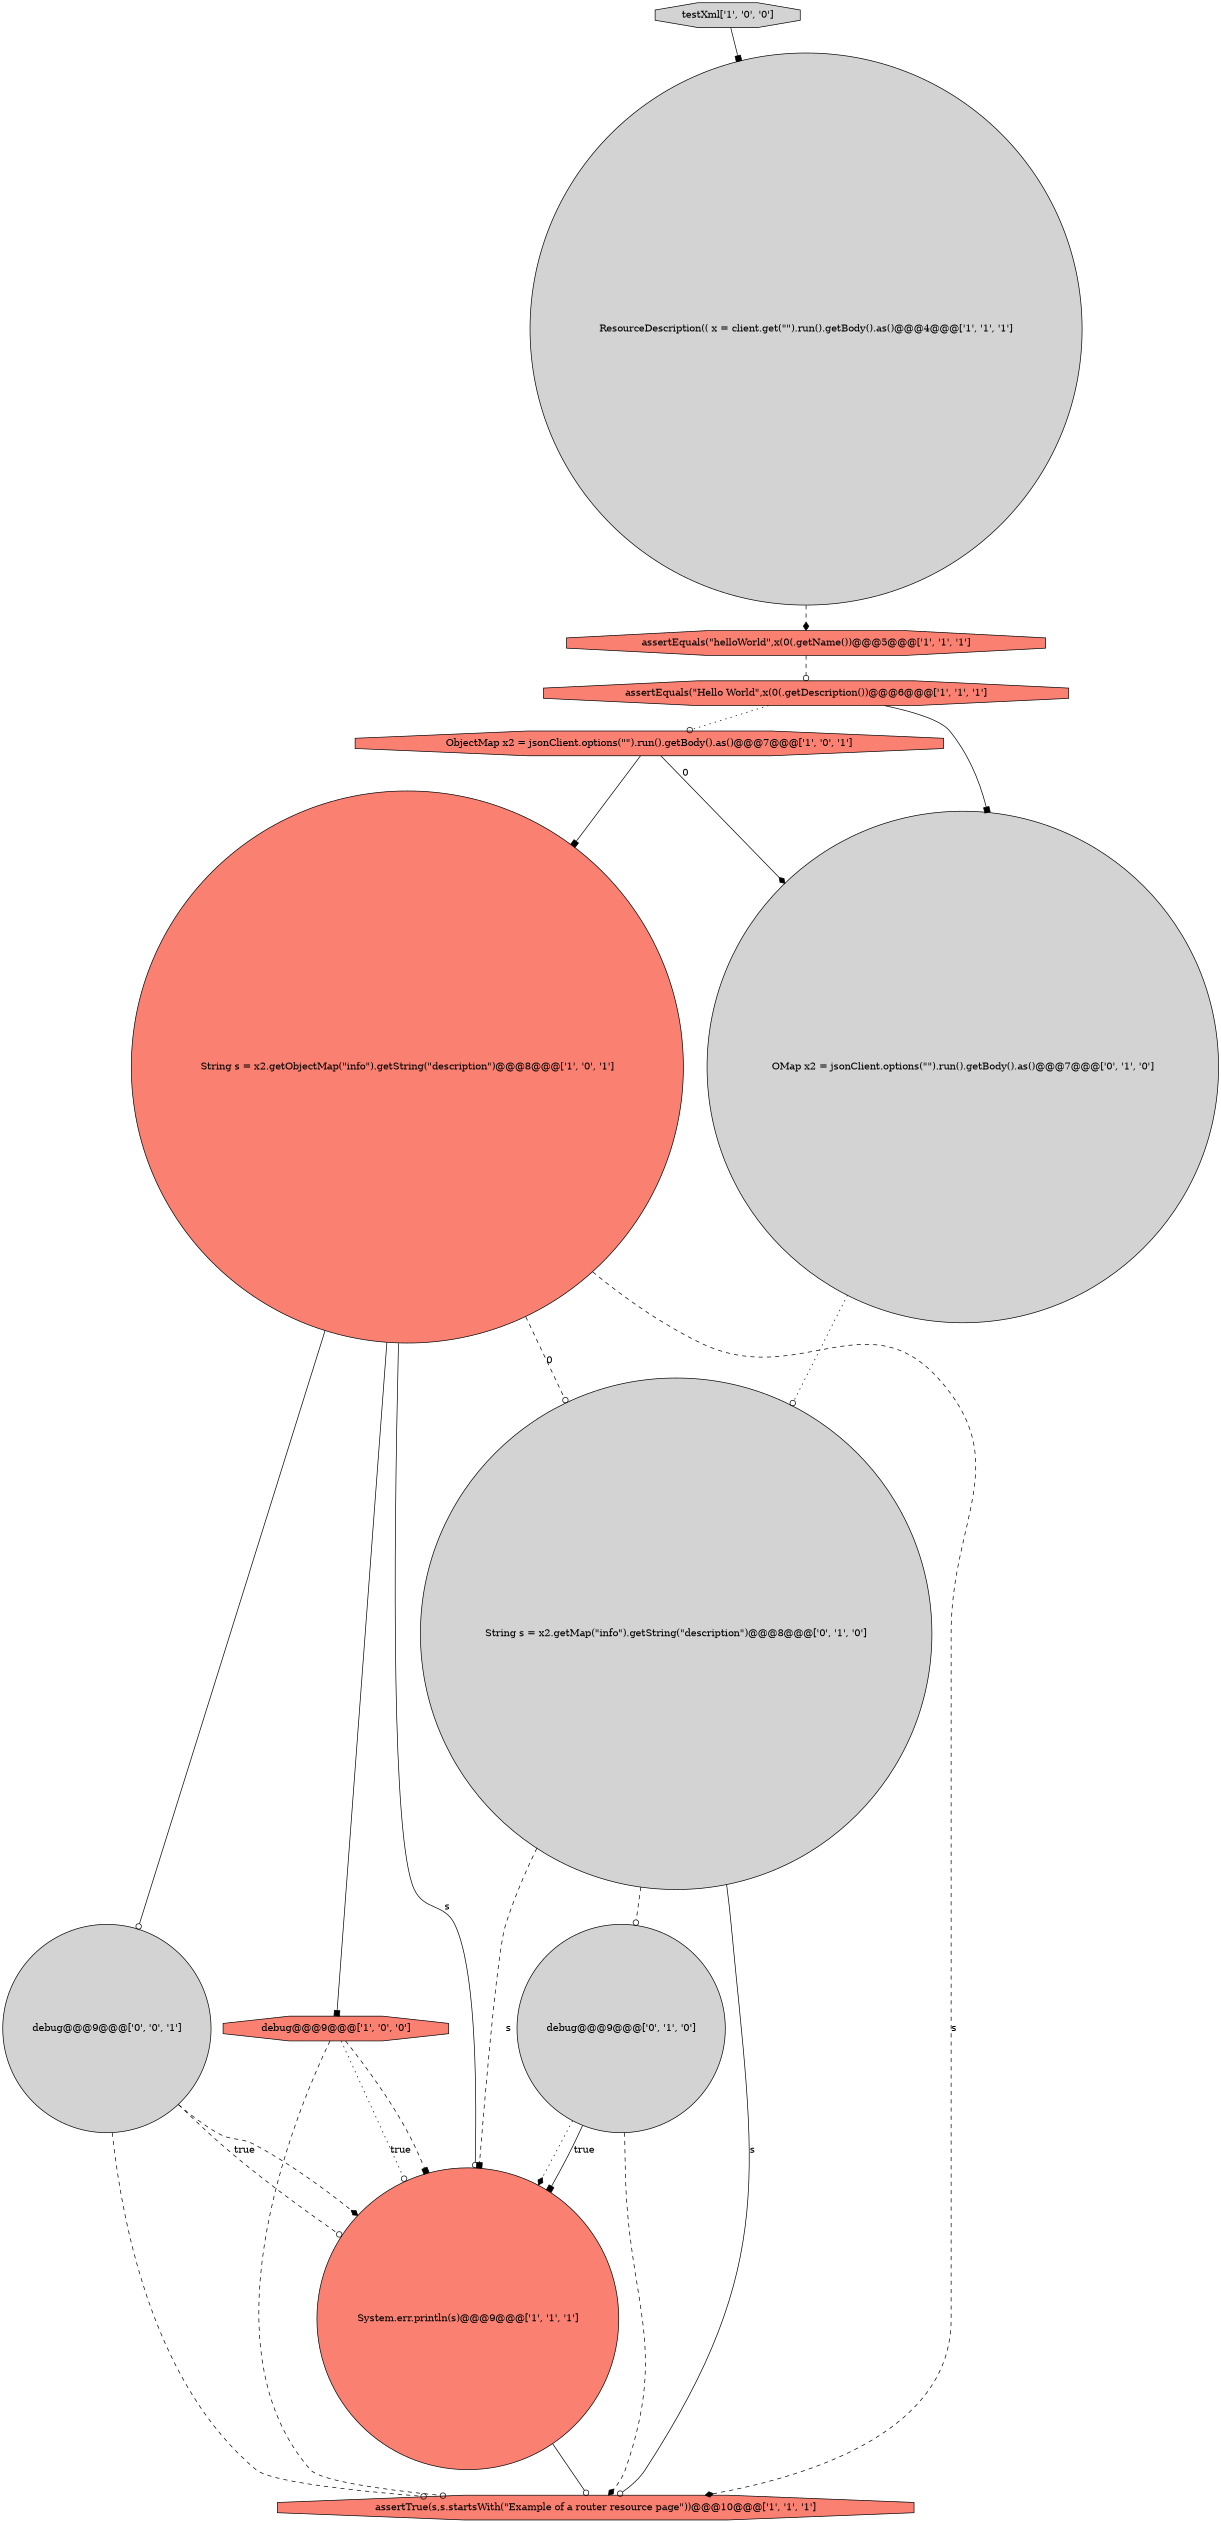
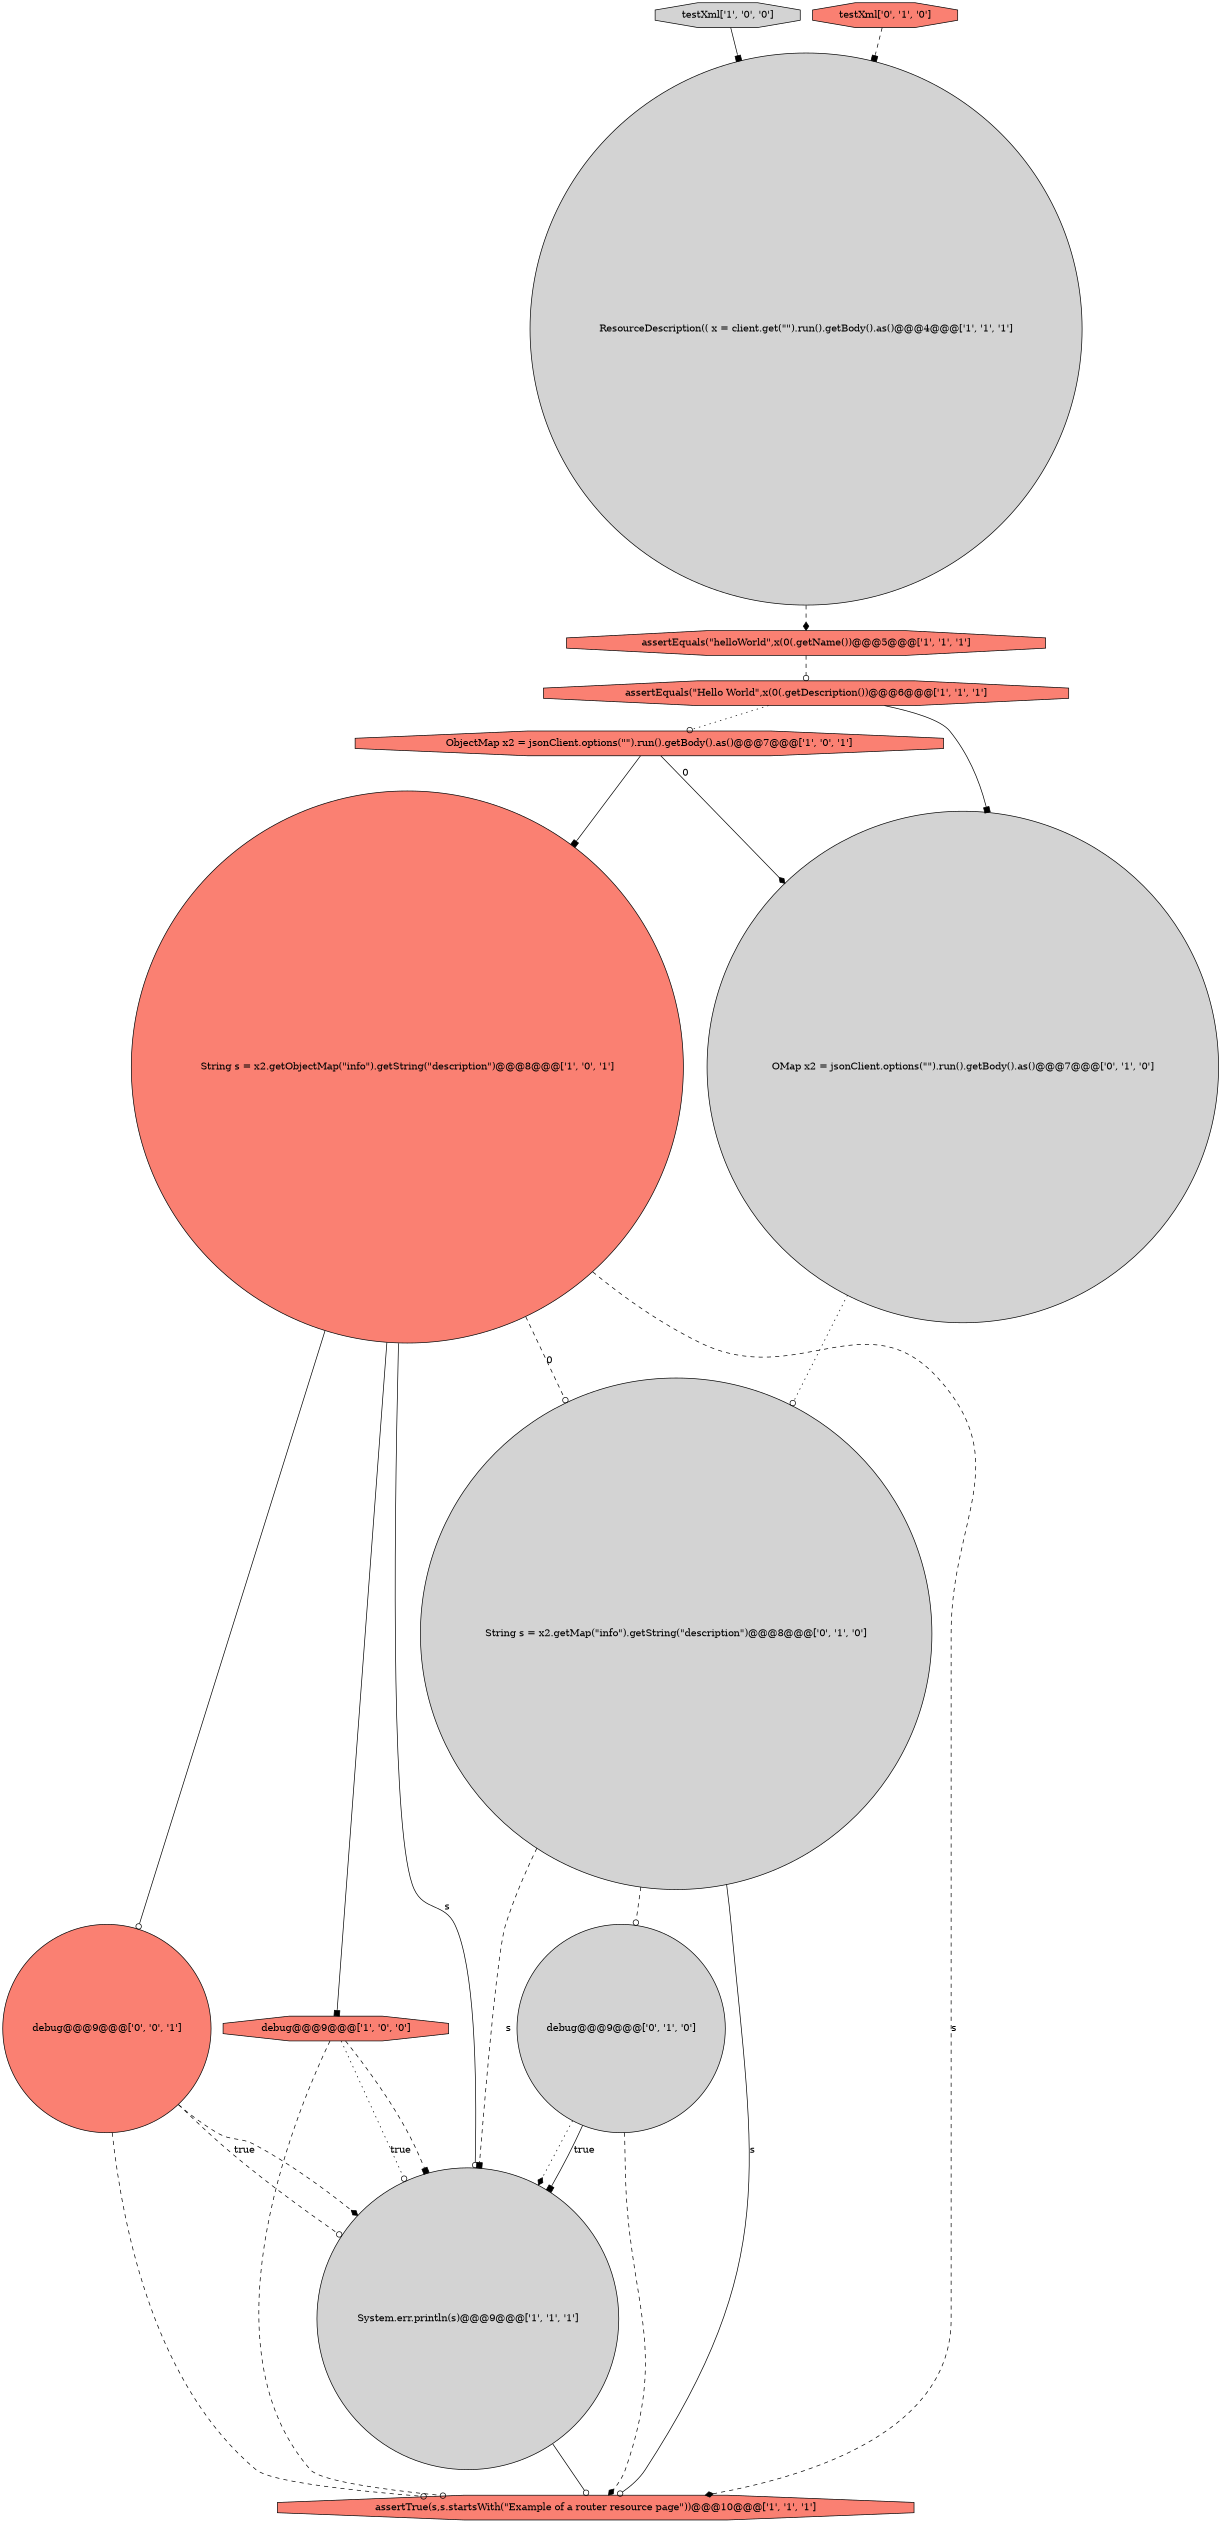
node "testXml['0', '1', '0']": added
node "debug@@@9@@@['0', '0', '1']": fillcolor lightgrey -> salmon
node "System.err.println(s)@@@9@@@['1', '1', '1']": fillcolor salmon -> lightgrey
